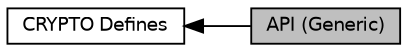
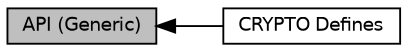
edge "API (Generic)" -> "CRYPTO Defines": reversed
